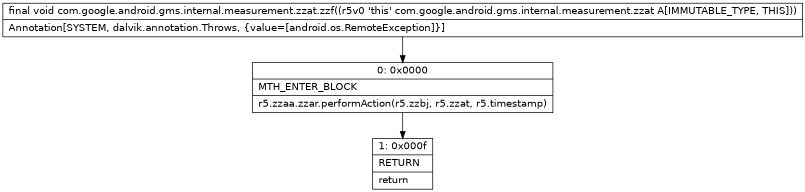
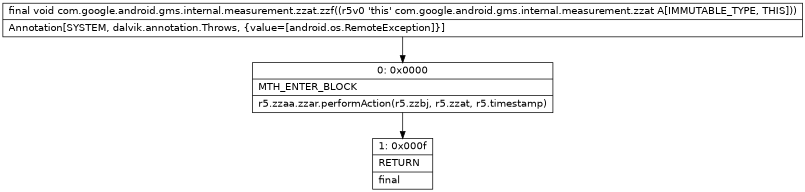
node "1: 0x000f": text "return" -> "final"
